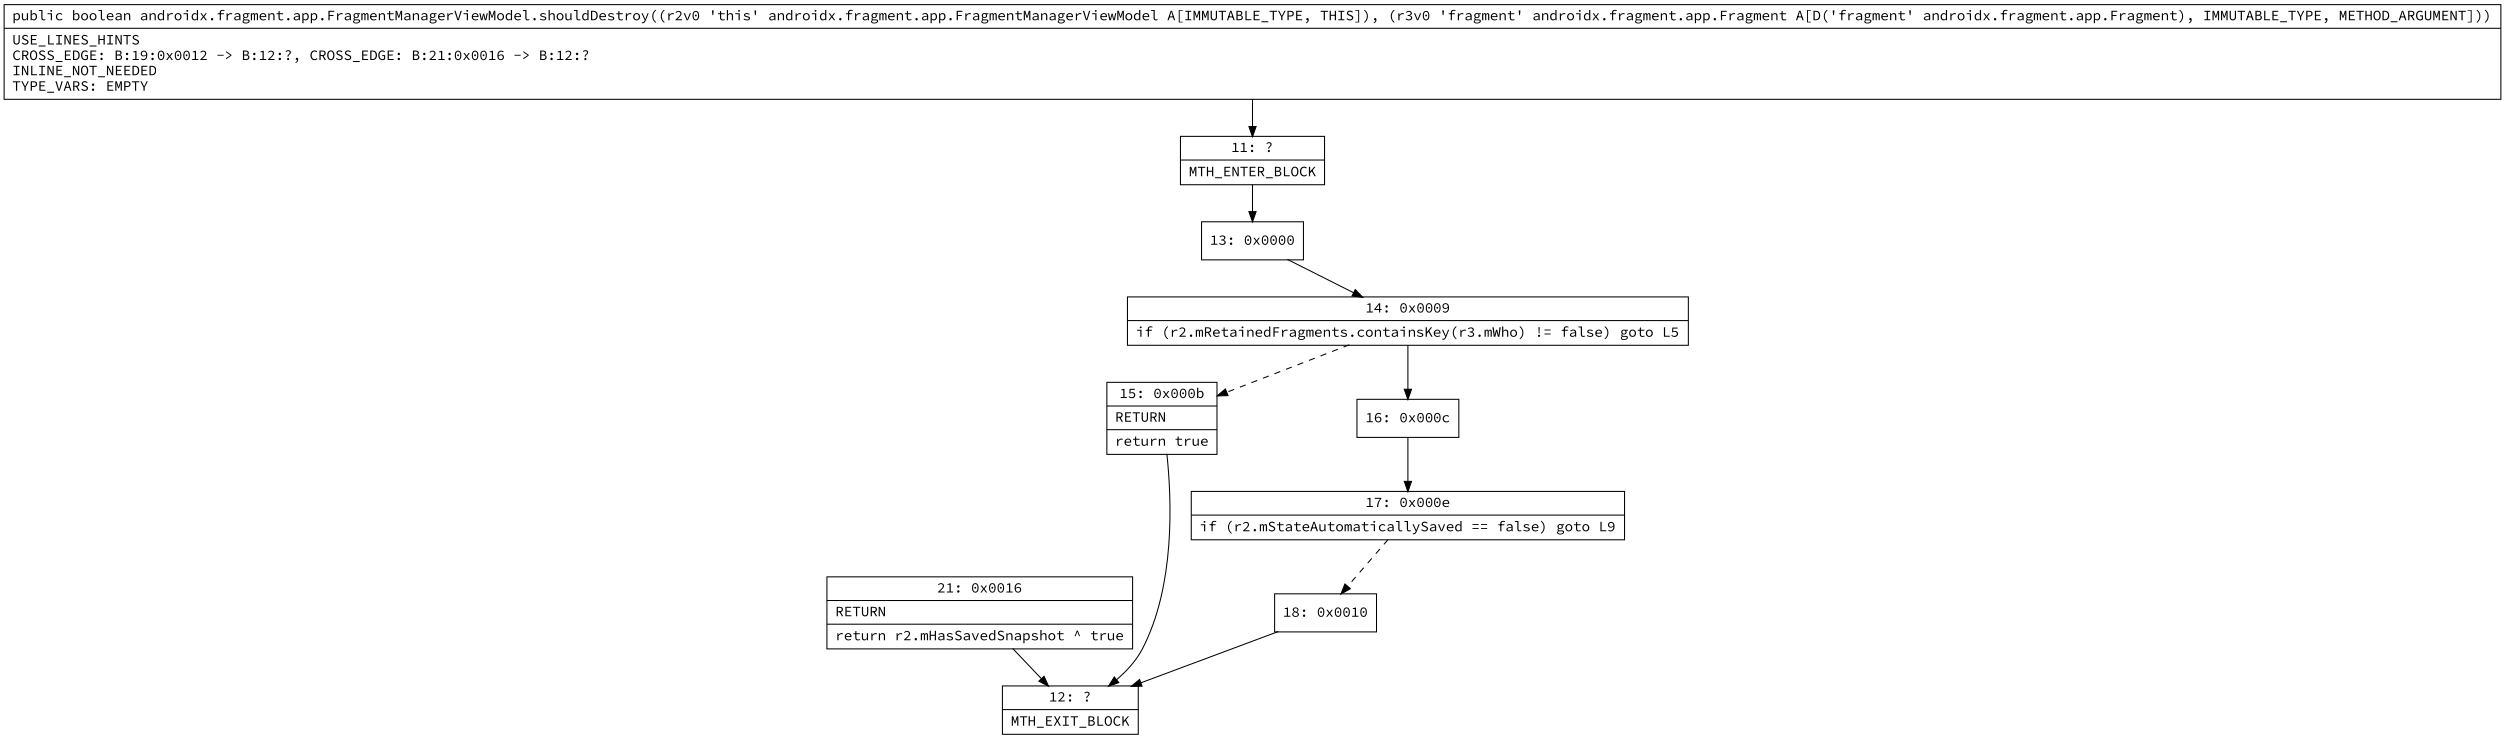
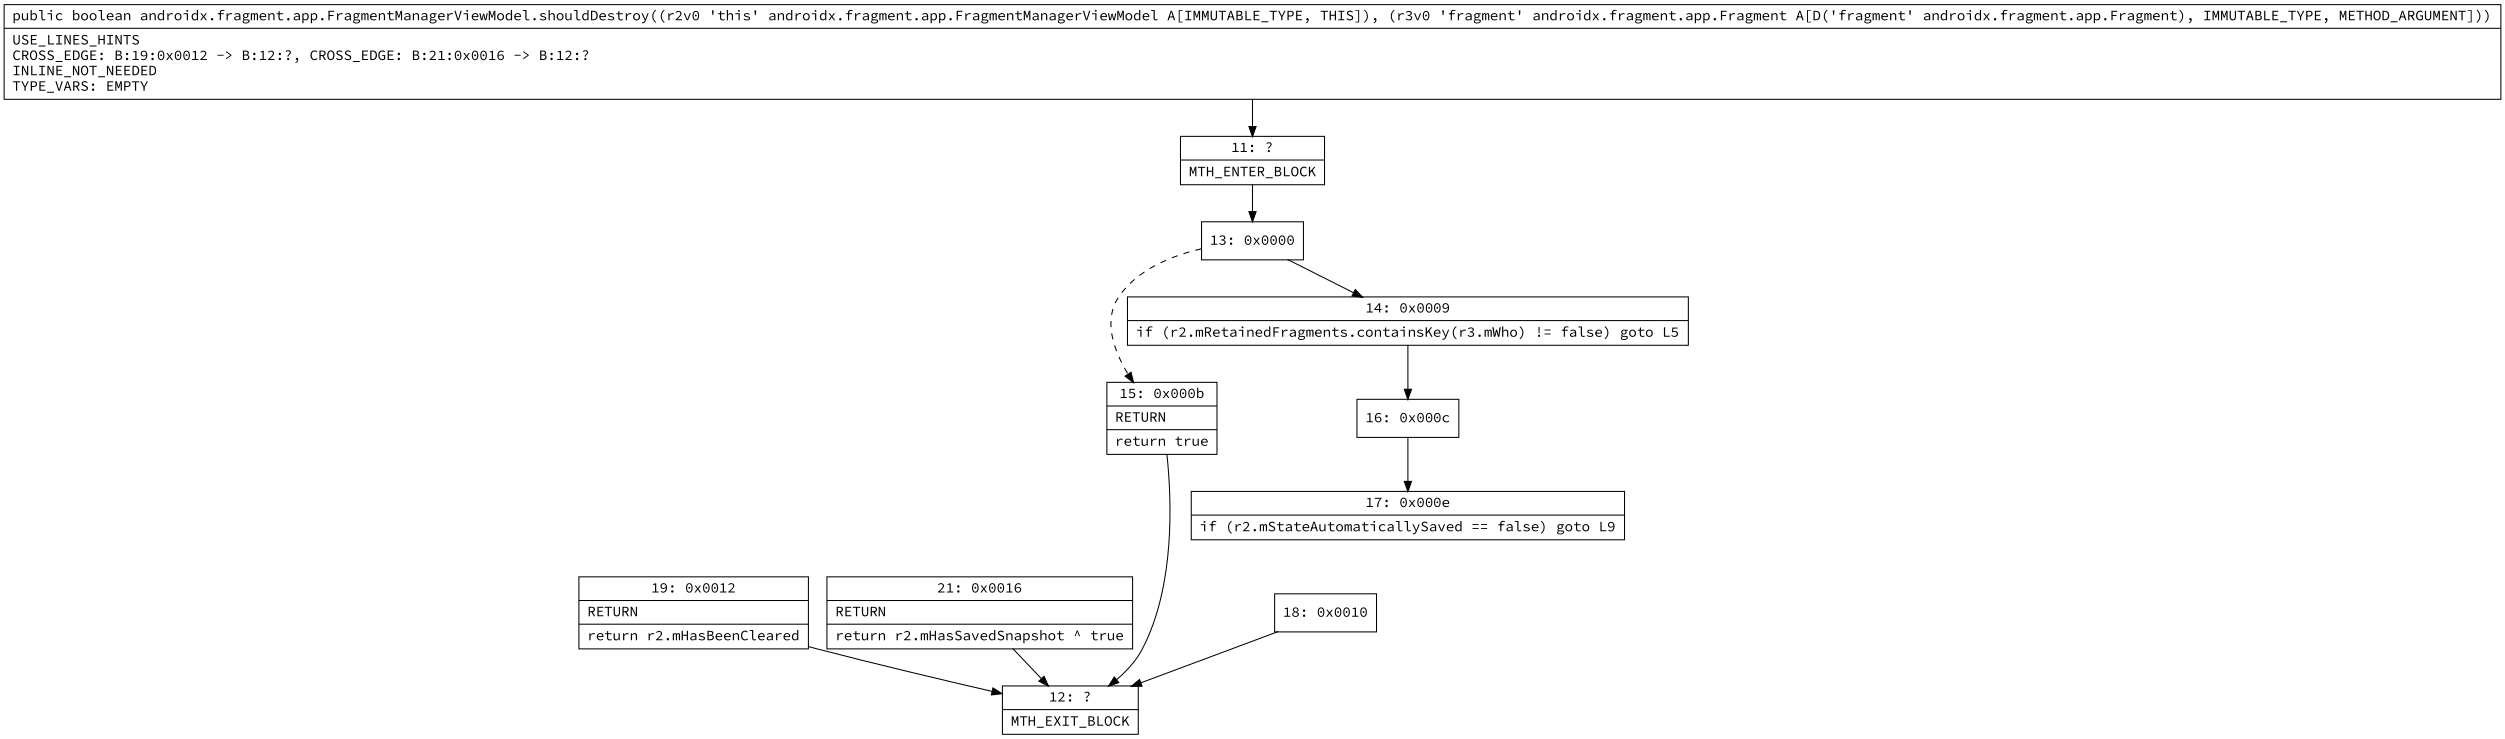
edge "14: 0x0009" -> "15: 0x000b": now "13: 0x0000" -> "15: 0x000b"
edge "17: 0x000e" -> "18: 0x0010": removed
node "19: 0x0012": added
